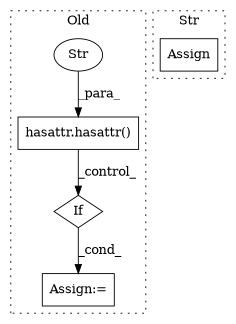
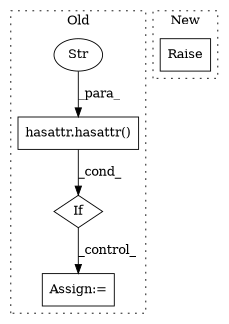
cluster "Str": label "Str" -> "New"
node "Assign": label "Assign" -> "Raise"
edge "hasattr.hasattr()" -> "If": label "_control_" -> "_cond_"
edge "If" -> "Assign:=": label "_cond_" -> "_control_"
